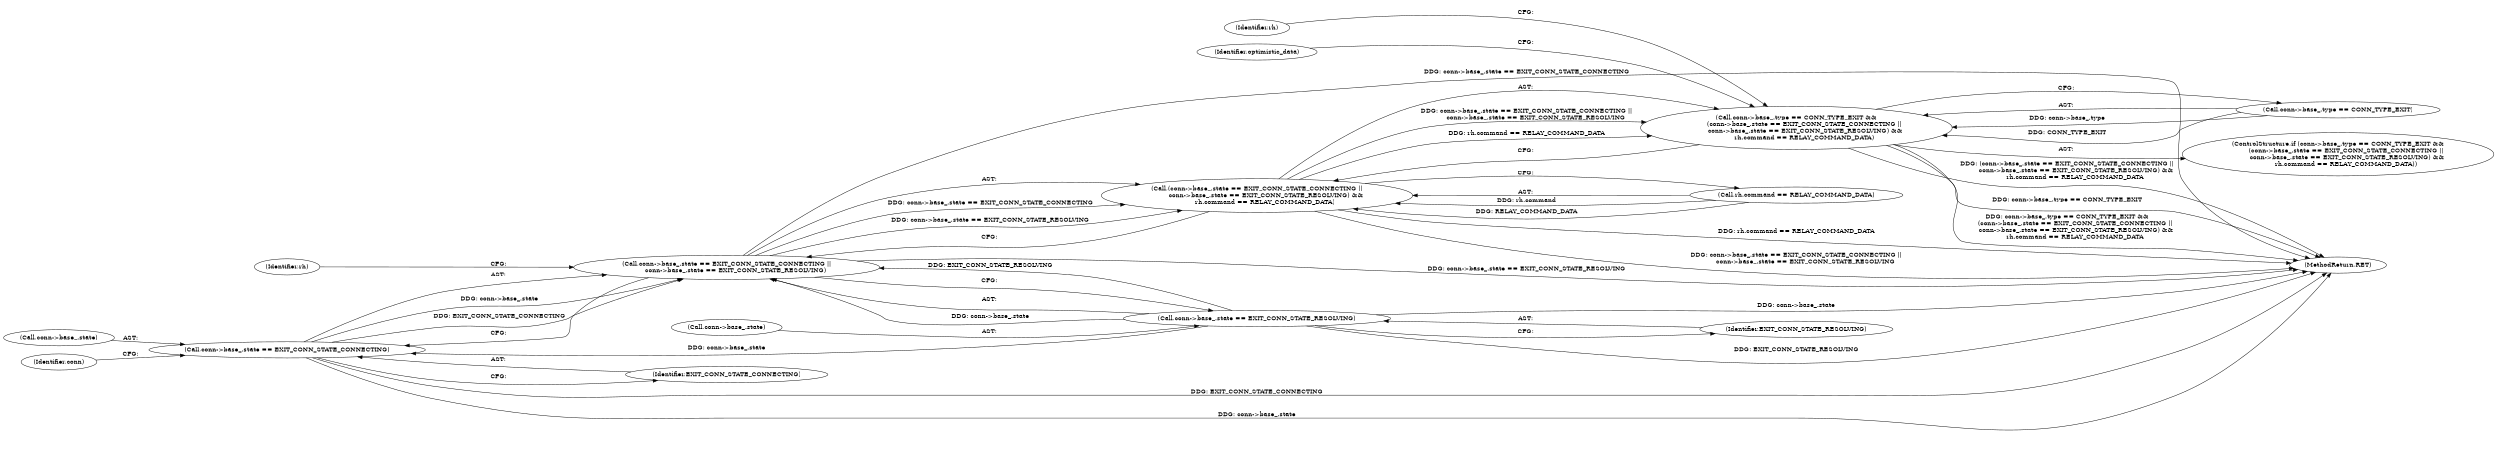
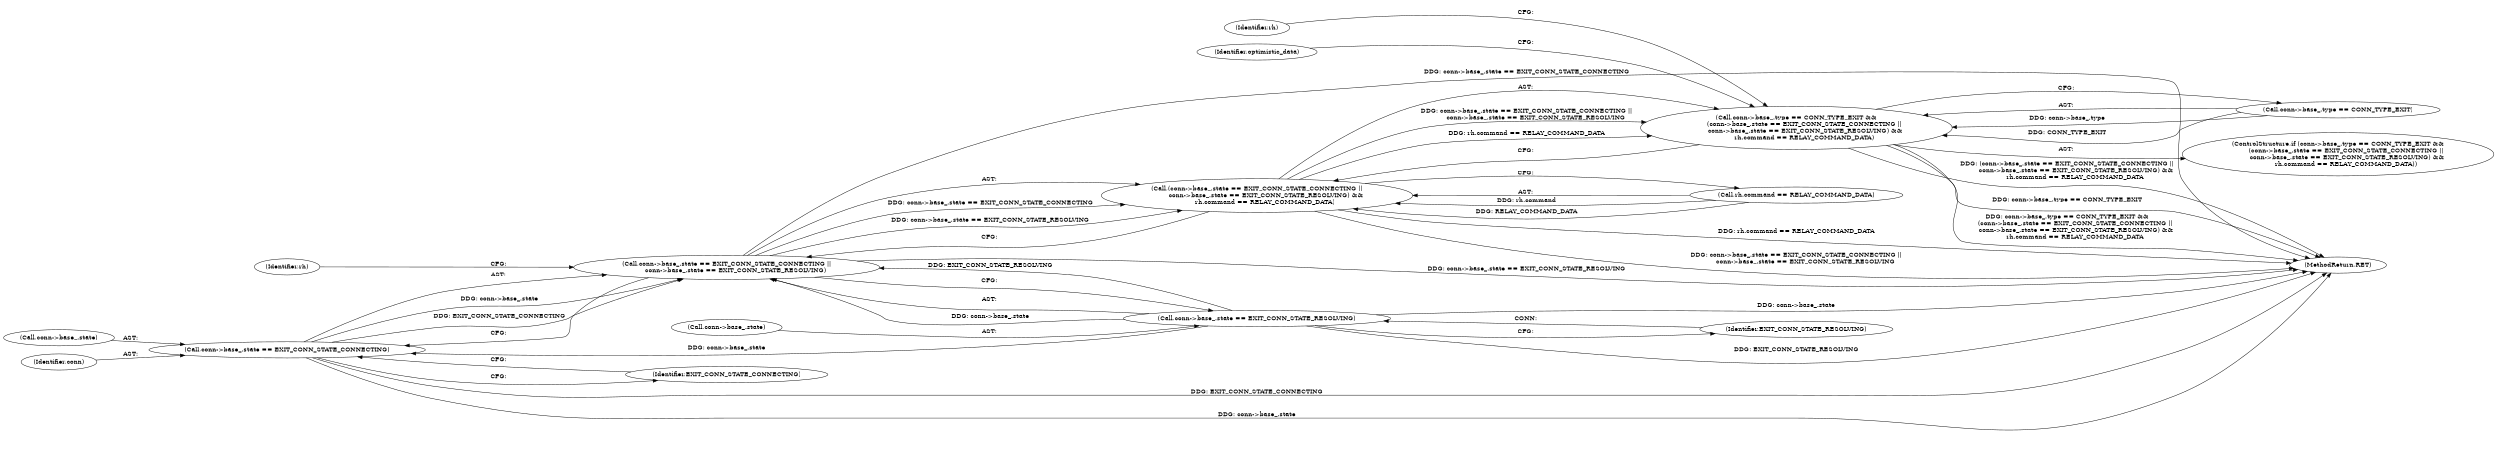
edge "(Identifier,EXIT_CONN_STATE_RESOLVING)" -> "(Call,conn->base_.state == EXIT_CONN_STATE_RESOLVING)": label "AST: " -> "CONN: "
edge "(Identifier,conn)" -> "(Call,conn->base_.state == EXIT_CONN_STATE_CONNECTING)": label "CFG: " -> "AST: "
edge "(Identifier,EXIT_CONN_STATE_CONNECTING)" -> "(Call,conn->base_.state == EXIT_CONN_STATE_CONNECTING)": label "AST: " -> "CFG: "
